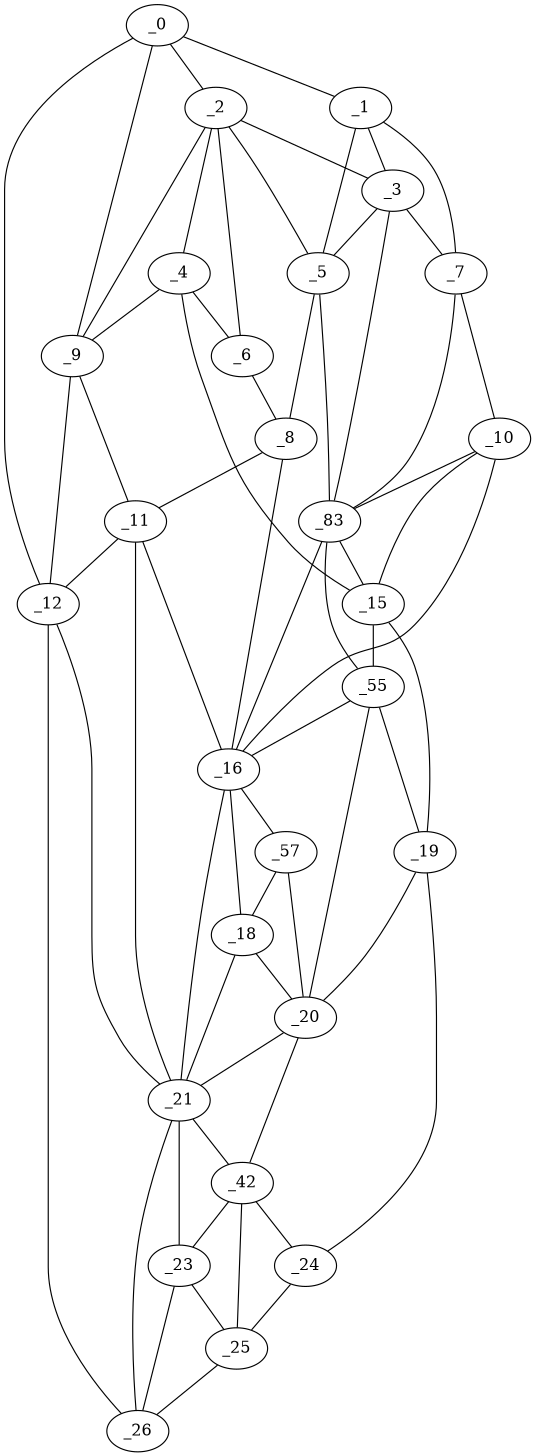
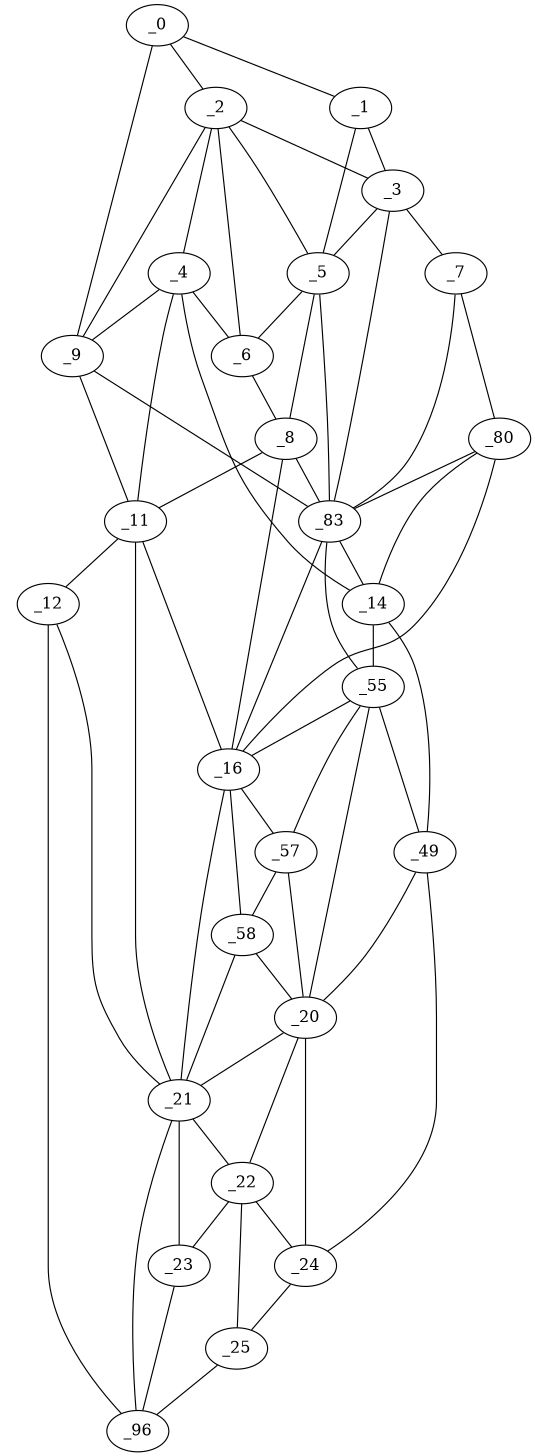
edge "_1" -- "_7": removed
edge "_0" -- "_12": removed
edge "_5" -- "_6": added
edge "_4" -- "_11": added
node "_10": label "_10" -> "_80"
edge "_9" -- "_12": now "_9" -- "_83"
edge "_8" -- "_83": added
node "_15": label "_15" -> "_14"
edge "_55" -- "_57": added
node "_19": label "_19" -> "_49"
node "_18": label "_18" -> "_58"
edge "_20" -- "_24": added
node "_42": label "_42" -> "_22"
edge "_23" -- "_25": removed
node "_26": label "_26" -> "_96"
